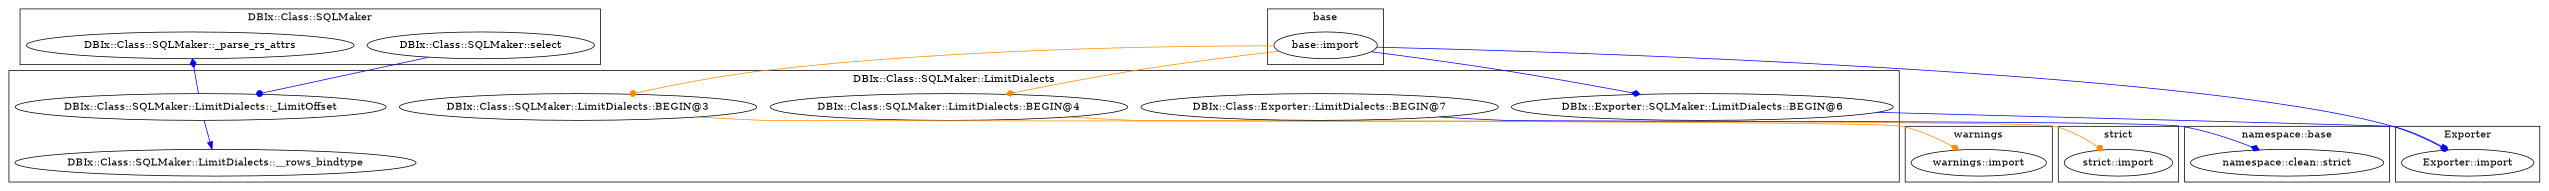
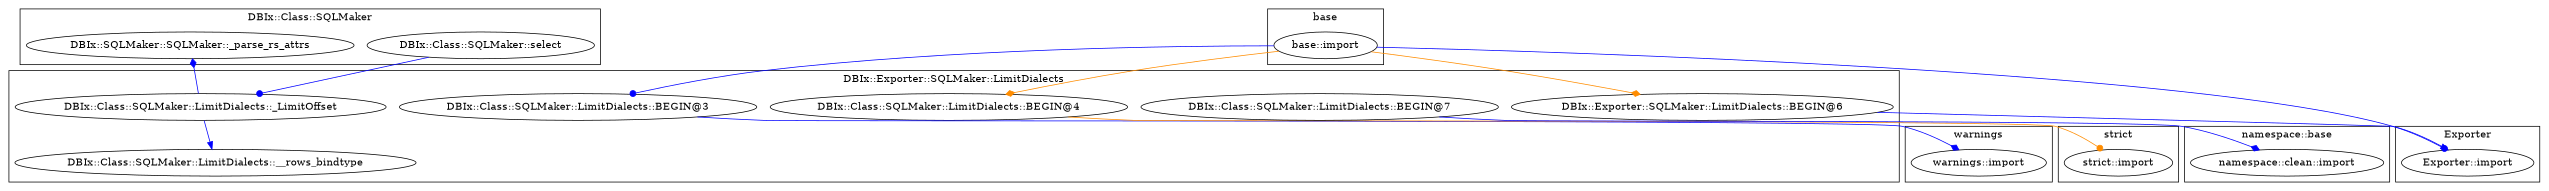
node "DBIx::Class::SQLMaker::_parse_rs_attrs": label "DBIx::Class::SQLMaker::_parse_rs_attrs" -> "DBIx::SQLMaker::SQLMaker::_parse_rs_attrs"
edge "base::import" -> "DBIx::Class::SQLMaker::LimitDialects::BEGIN@3": color darkorange -> blue
edge "base::import" -> "DBIx::Exporter::SQLMaker::LimitDialects::BEGIN@6": color blue -> darkorange
cluster "DBIx::Class::SQLMaker::LimitDialects": label "DBIx::Class::SQLMaker::LimitDialects" -> "DBIx::Exporter::SQLMaker::LimitDialects"
node "DBIx::Class::Exporter::LimitDialects::BEGIN@7": label "DBIx::Class::Exporter::LimitDialects::BEGIN@7" -> "DBIx::Class::SQLMaker::LimitDialects::BEGIN@7"
edge "DBIx::Class::SQLMaker::LimitDialects::BEGIN@3" -> "warnings::import": color darkorange -> blue
node "namespace::clean::strict": label "namespace::clean::strict" -> "namespace::clean::import"
